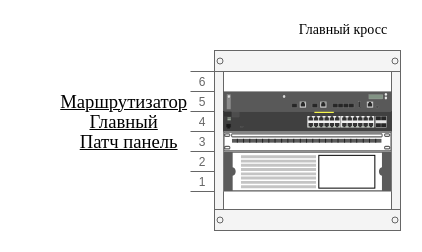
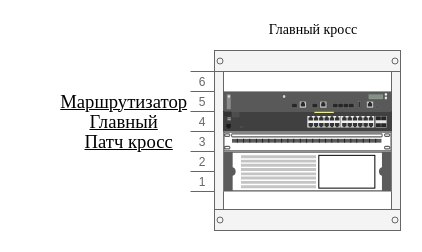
node "Главный кросс": moved (344, 31) -> (314, 31)
node "Патч панель": label "Патч панель" -> "Патч кросс"
